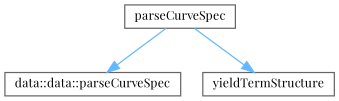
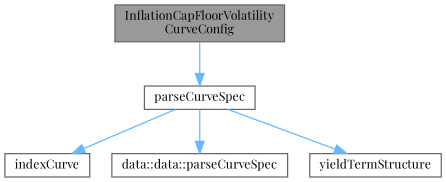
node "InflationCapFloorVolatility CurveConfig": added
node "indexCurve": added
